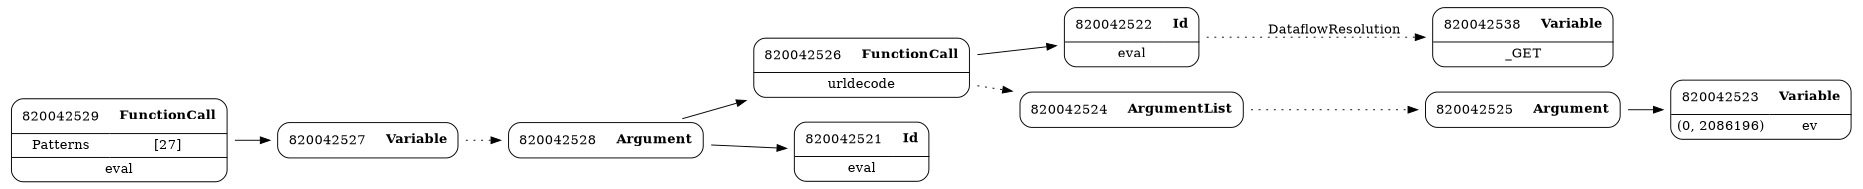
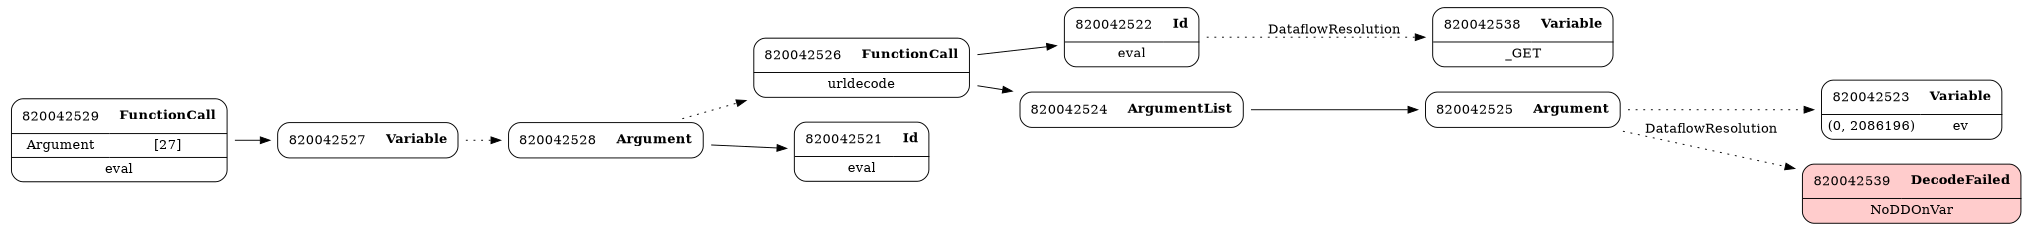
edge "820042526" -> "820042524": style dotted -> solid
edge "820042524" -> "820042525": style dotted -> solid
edge "820042525" -> "820042523": style solid -> dotted
edge "820042528" -> "820042526": style solid -> dotted
node "820042529": text "Patterns" -> "Argument"
node "820042539": added
